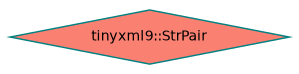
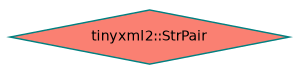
node "tinyxml9::StrPair": label "tinyxml9::StrPair" -> "tinyxml2::StrPair"
